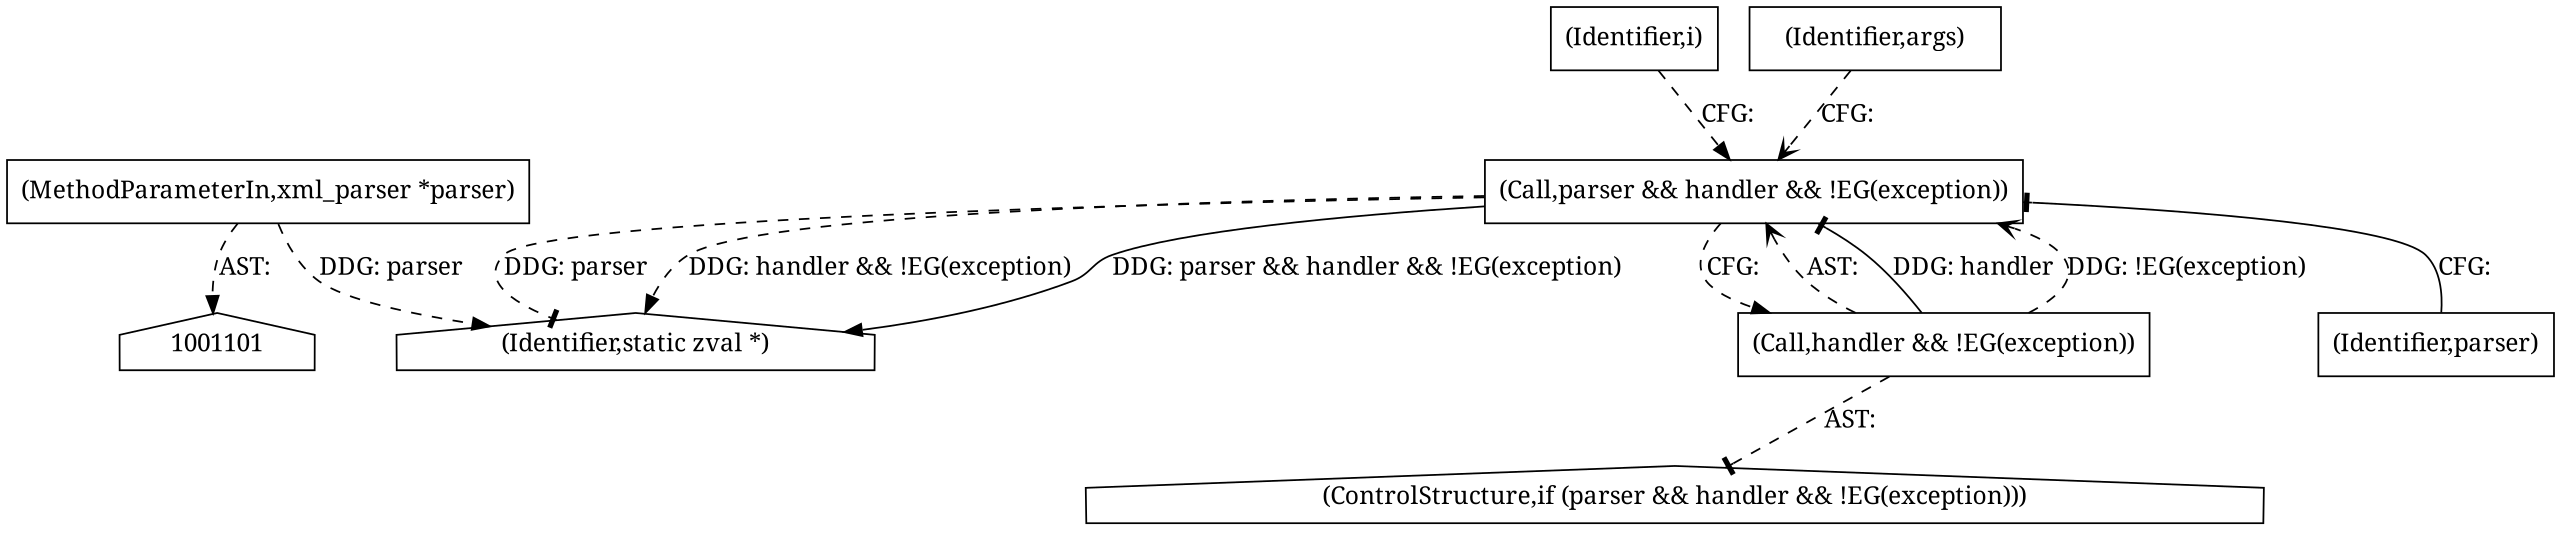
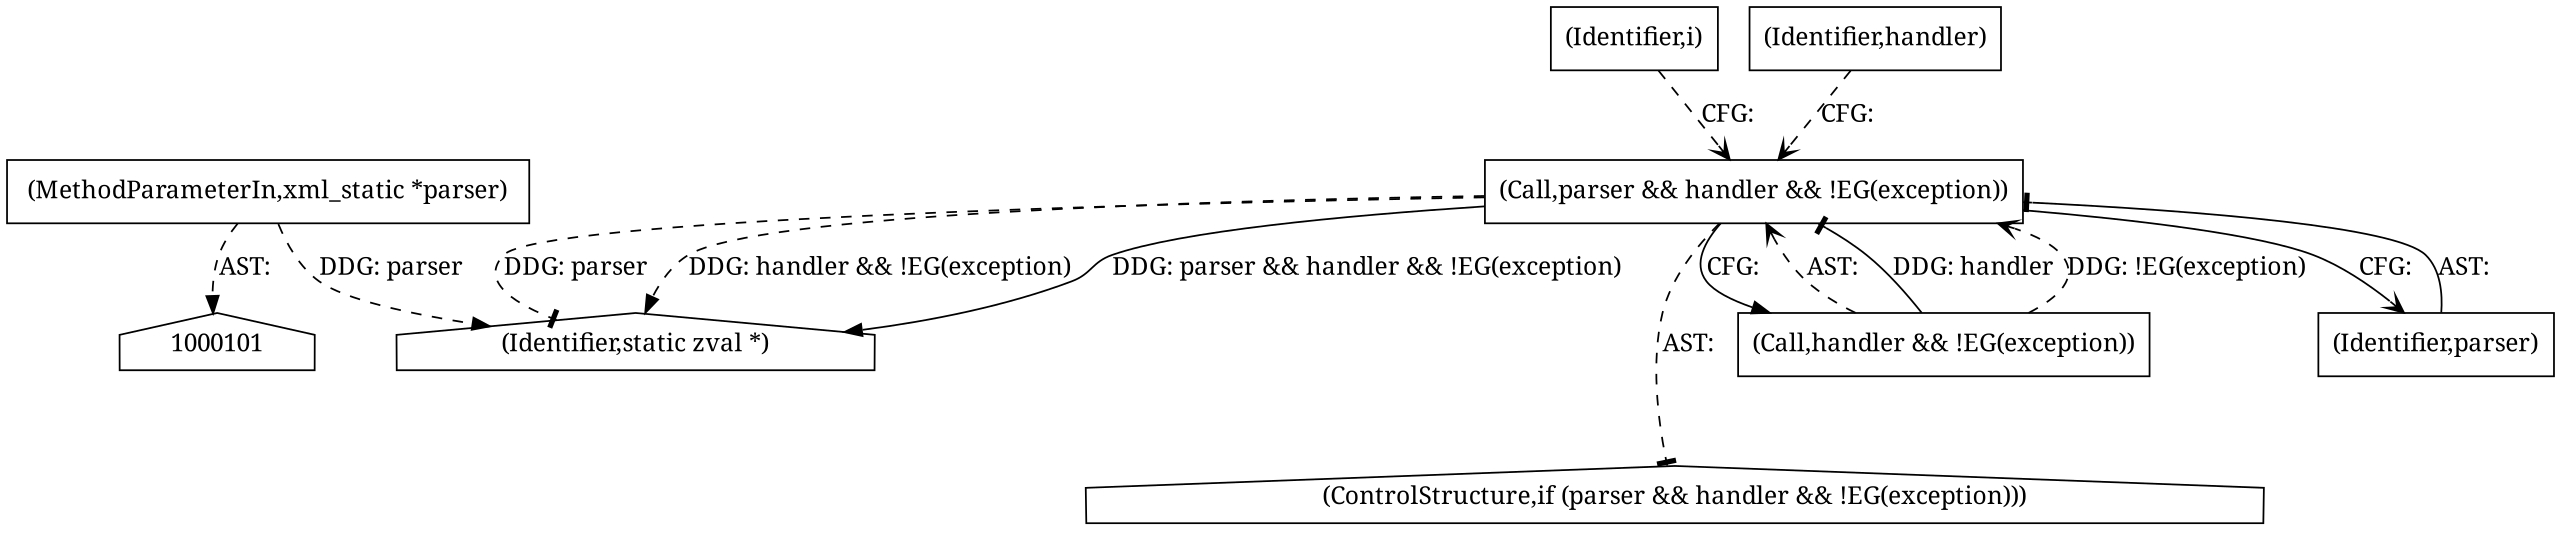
node "(Identifier,args)": label "(Identifier,args)" -> "(Identifier,handler)"
edge "(Identifier,i)" -> "(Call,parser && handler && !EG(exception))": arrowhead normal -> vee
node "(MethodParameterIn,xml_parser *parser)": label "(MethodParameterIn,xml_parser *parser)" -> "(MethodParameterIn,xml_static *parser)"
edge "(Call,parser && handler && !EG(exception))" -> "(Identifier,parser)": added, label "CFG:"
edge "(Identifier,parser)" -> "(Call,parser && handler && !EG(exception))": label "CFG: " -> "AST: "
edge "(Call,parser && handler && !EG(exception))" -> "(Call,handler && !EG(exception))": style dashed -> solid
node "1001101": label "1001101" -> "1000101"
edge "(Call,handler && !EG(exception))" -> "(ControlStructure,if (parser && handler && !EG(exception)))": now "(Call,parser && handler && !EG(exception))" -> "(ControlStructure,if (parser && handler && !EG(exception)))"
